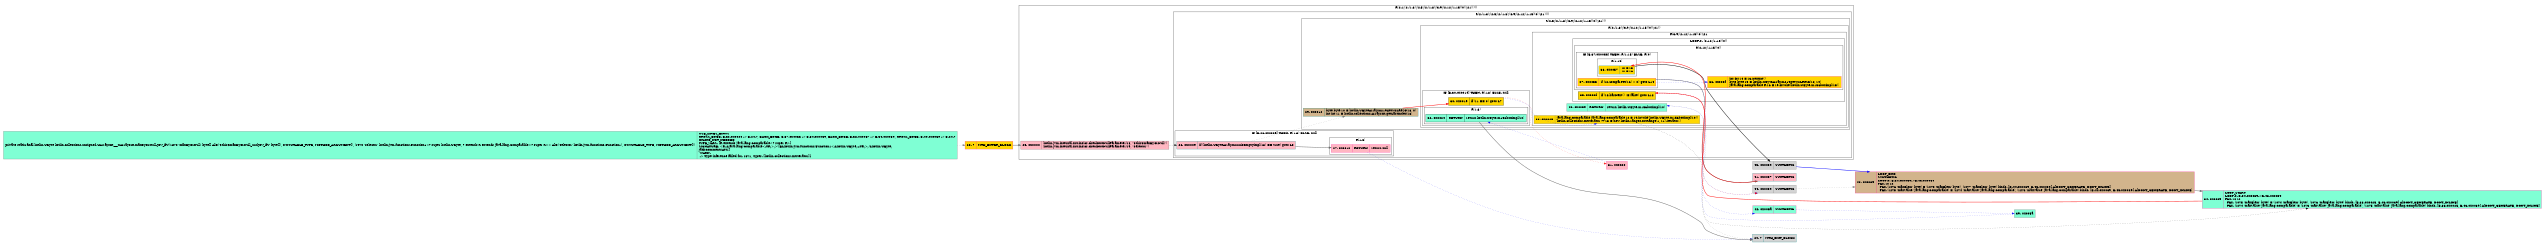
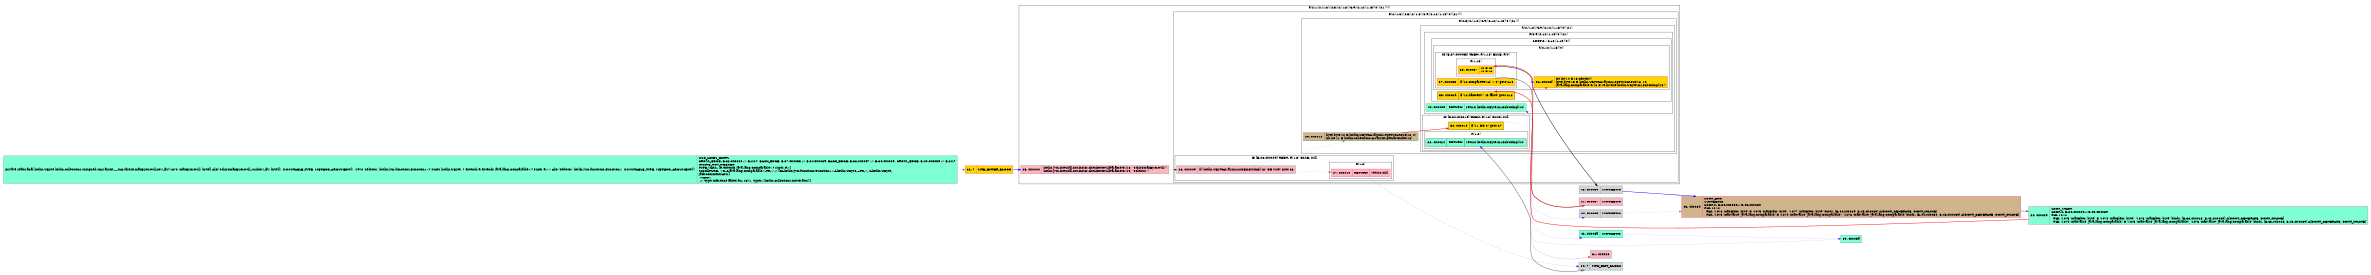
node "38: 0x0057": color teal -> deeppink
node "33: 0x0025": removed
edge "35: 0x003d" -> "44: 0x0039": now "35: 0x003d" -> "36: 0x003f"
edge "23: ?" -> "25: 0x0000": color gray40 -> blue
edge "26: 0x000e" -> "27: 0x0010": style bold -> dotted
node "31: 0x0020": color deeppink -> teal
node "42: 0x005a": color deeppink -> teal
